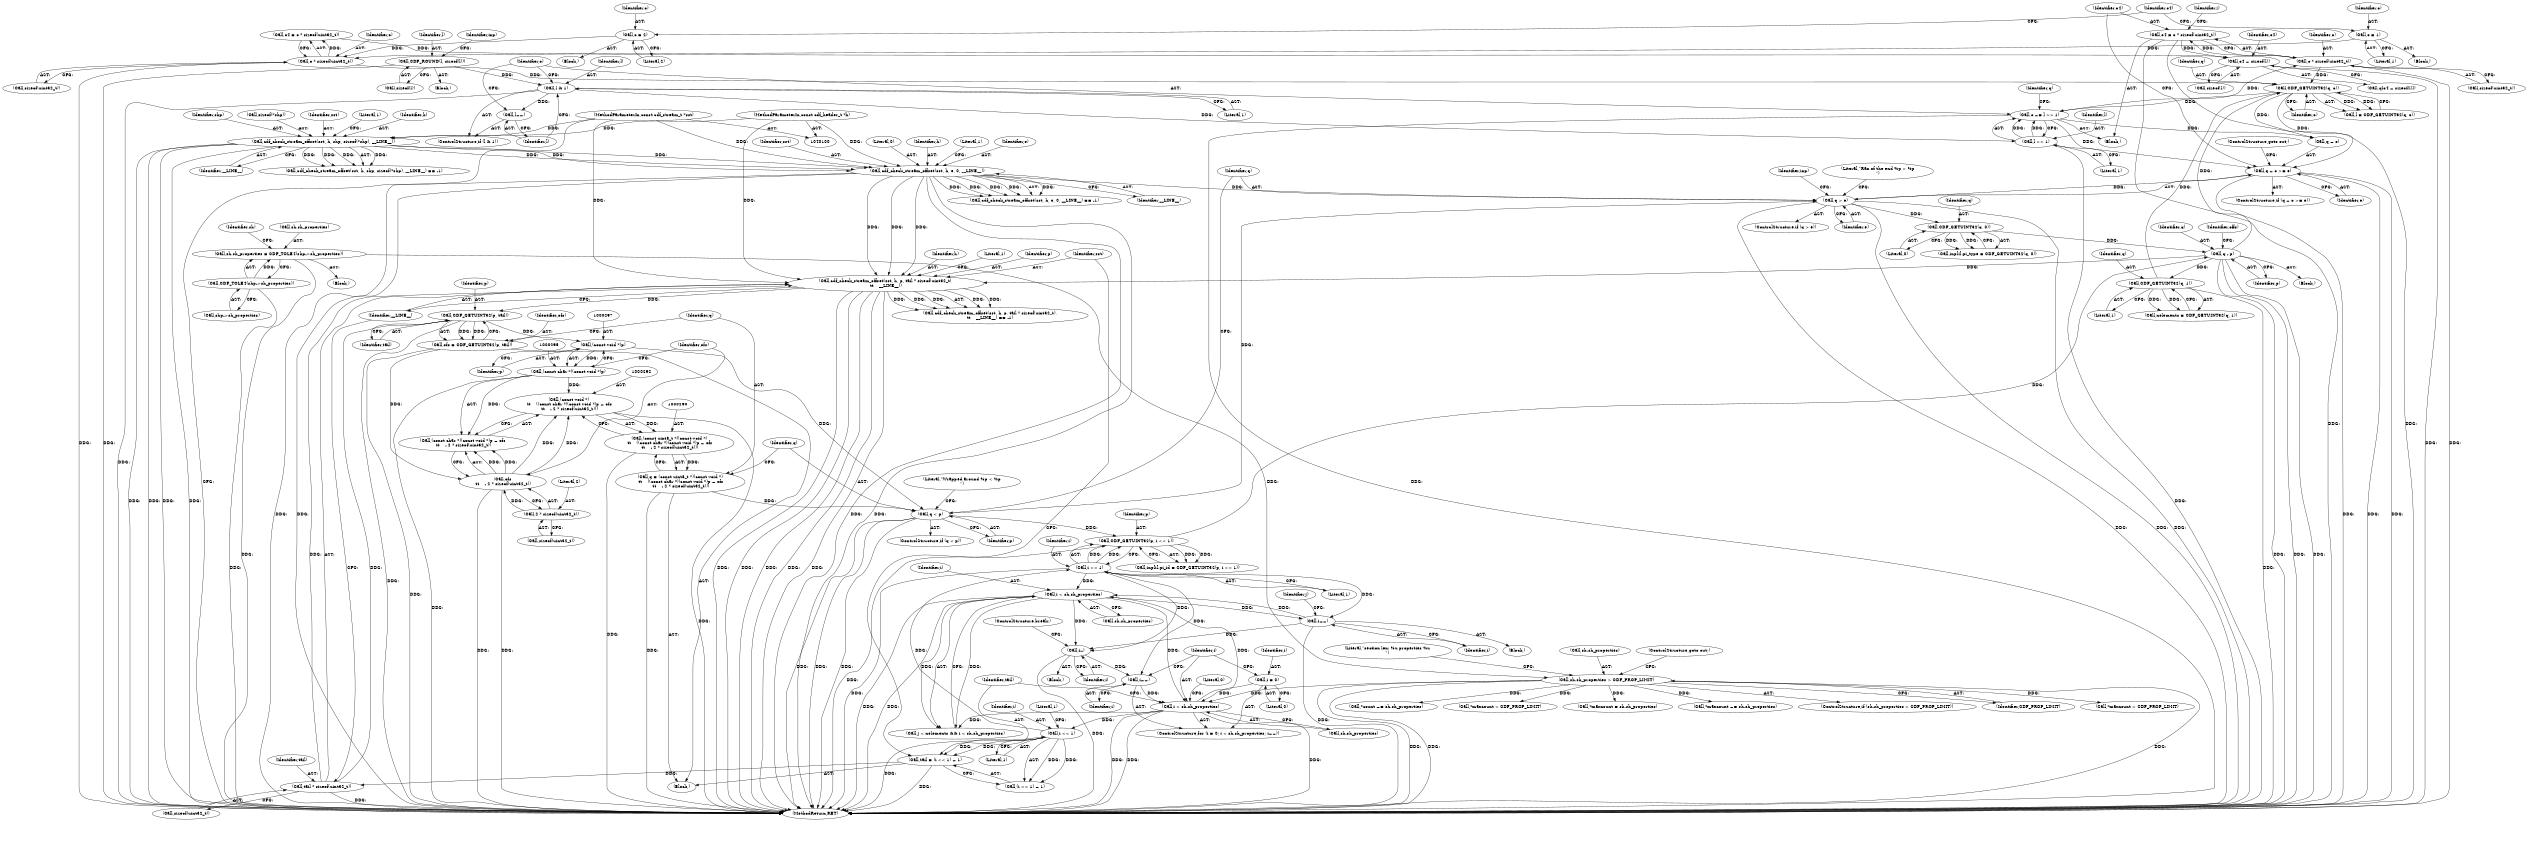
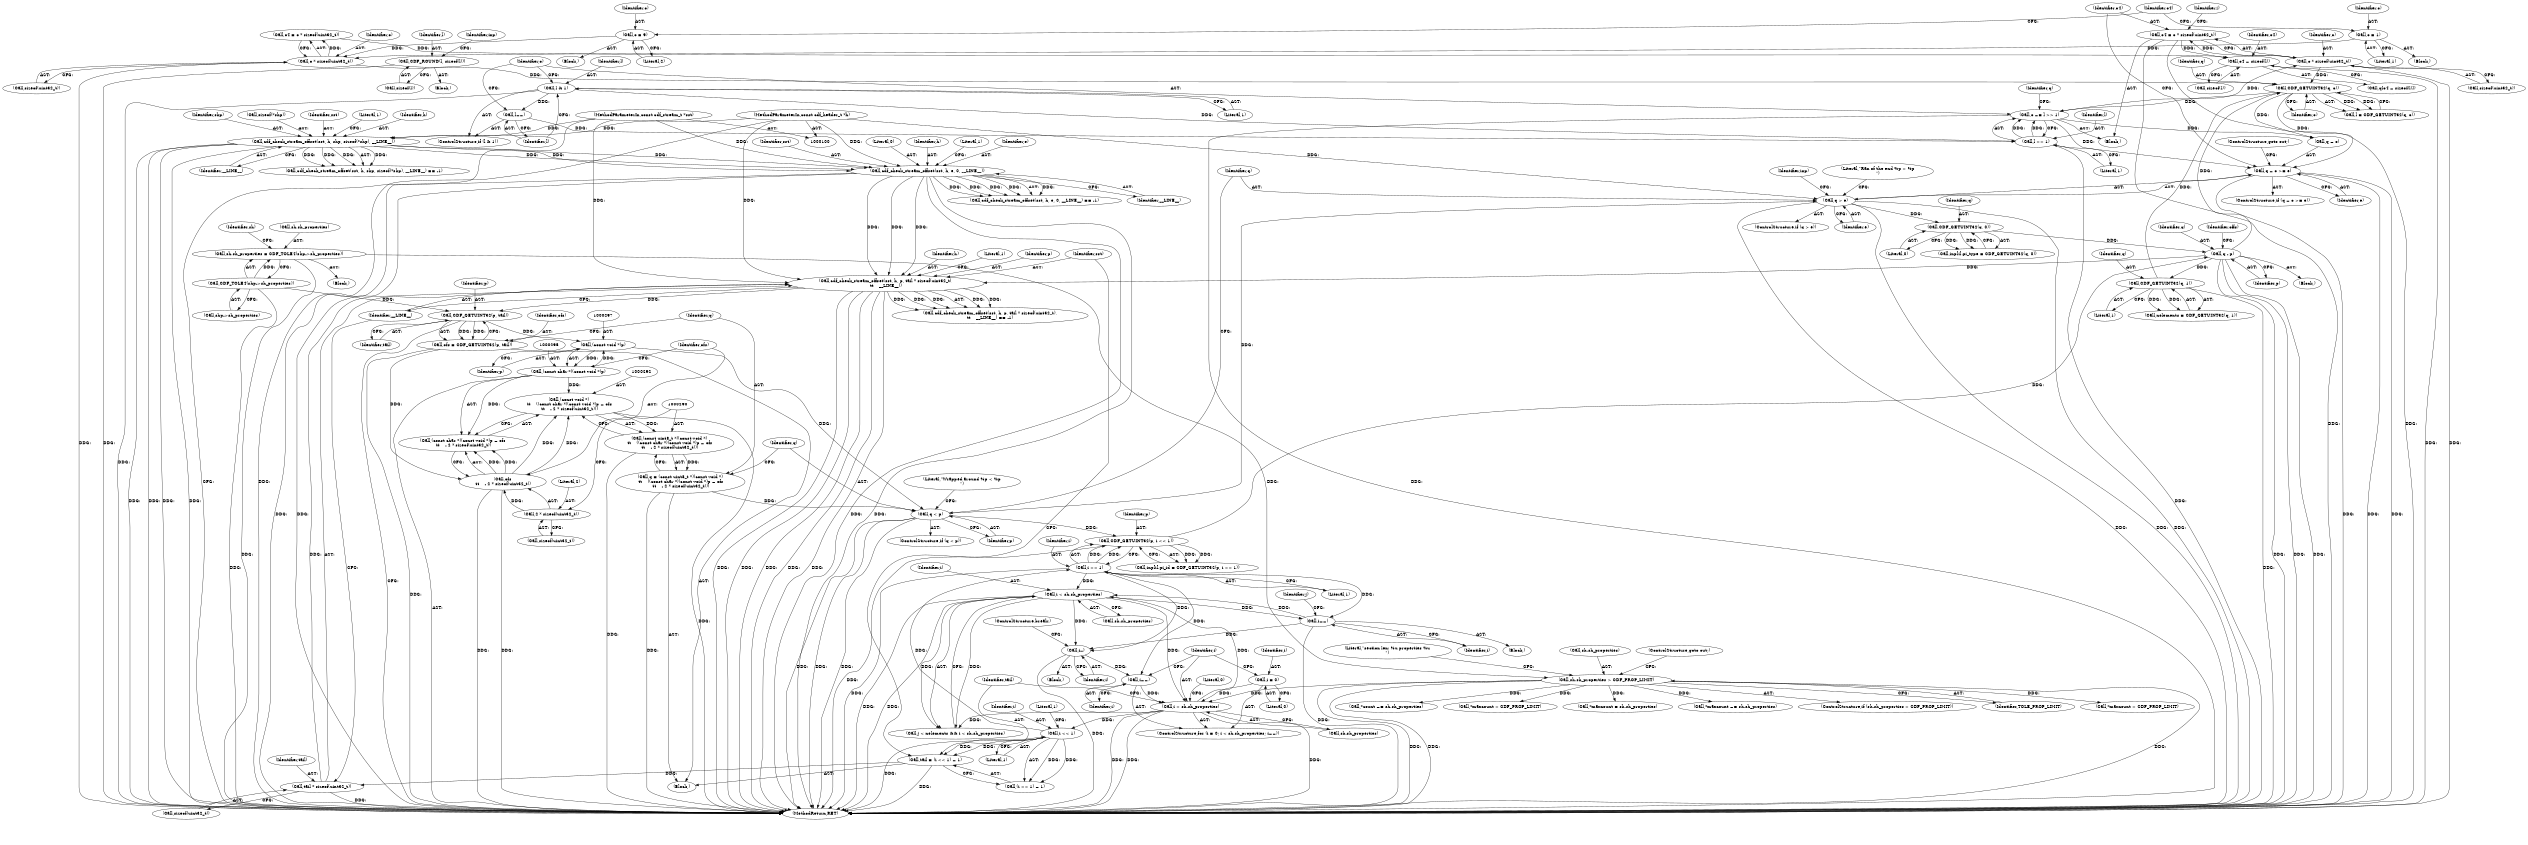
node "(Call,o = 2)": label "(Call,o = 2)" -> "(Call,o = 9)"
edge "(Call,CDF_ROUND(l, sizeof(l)))" -> "(Call,l & 1)": removed, label "DDG:"
edge "(Call,l++)" -> "(Call,l >> 1)": added, label "DDG:"
node "1040100": label "1040100" -> "1000100"
edge "(Call,q > e)" -> "(Call,q + o >= e)": label "DDG: " -> "AST: "
edge "(Call,cdf_check_stream_offset(sst, h, e, 0, __LINE__))" -> "(Call,q > e)": now "(MethodParameterIn,const cdf_header_t *h)" -> "(Call,q > e)"
edge "(Call,nelements = CDF_GETUINT32(q, 1))" -> "(Call,CDF_GETUINT32(q, 1))": label "CFG: " -> "AST: "
edge "(Call,(const char *)(const void *)p)" -> "(Call,(const void *)p)": label "CFG: " -> "DDG: "
edge "(Call,ofs tt    - 2 * sizeof(uint32_t))" -> "(Call,2 * sizeof(uint32_t))": now "1000290" -> "(Call,2 * sizeof(uint32_t))"
edge "(Call,tail * sizeof(uint32_t))" -> "(Call,CDF_GETUINT32(p, tail))": now "(Call,CDF_TOLE4(shp->sh_properties))" -> "(Call,CDF_GETUINT32(p, tail))"
edge "(MethodParameterIn,const cdf_header_t *h)" -> "(MethodReturn,RET)": added, label "DDG:"
edge "(Call,CDF_GETUINT32(p, tail))" -> "(MethodReturn,RET)": label "DDG: " -> "CFG: "
edge "(Call,(const char *)(const void *)p)" -> "(MethodReturn,RET)": label "DDG: " -> "AST: "
node "(Identifier,CDF_PROP_LIMIT)": label "(Identifier,CDF_PROP_LIMIT)" -> "(Identifier,TOLE_PROP_LIMIT)"
